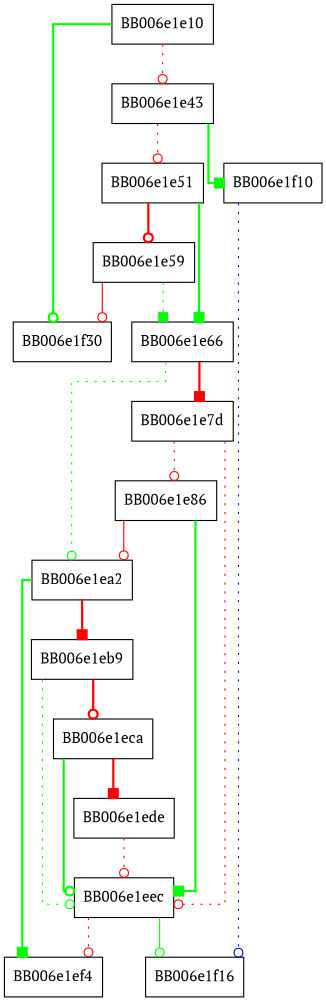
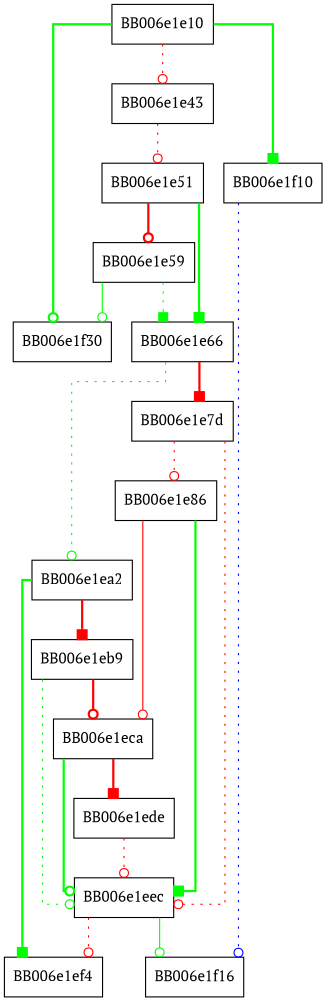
edge "BB006e1e43" -> "BB006e1f10": now "BB006e1e10" -> "BB006e1f10"
edge "BB006e1e59" -> "BB006e1f30": color red -> green
edge "BB006e1e86" -> "BB006e1ea2": now "BB006e1e86" -> "BB006e1eca"
